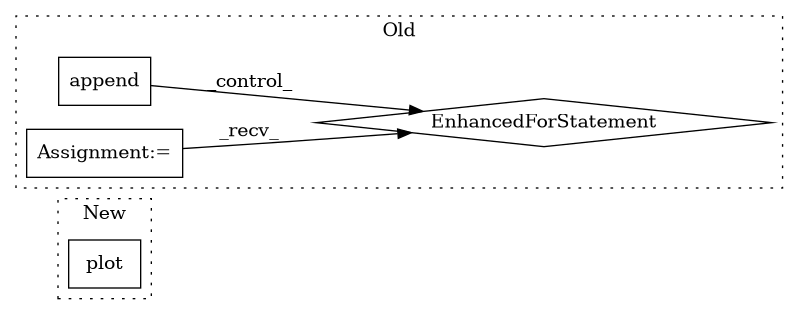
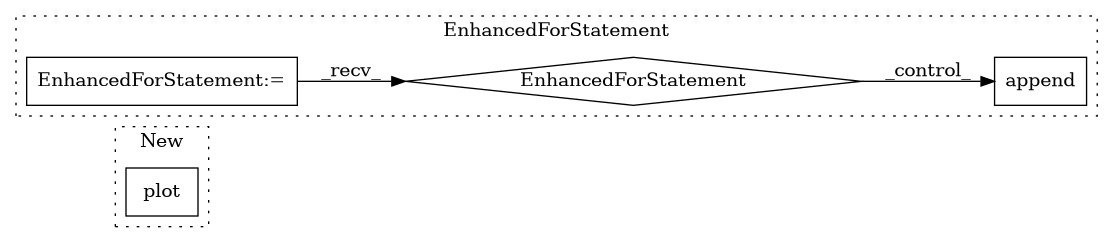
cluster "Old": label "Old" -> "EnhancedForStatement"
edge "append" -> "EnhancedForStatement": reversed
node "Assignment:=": label "Assignment:=" -> "EnhancedForStatement:="
